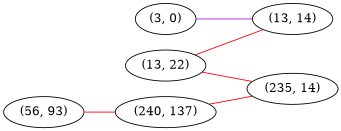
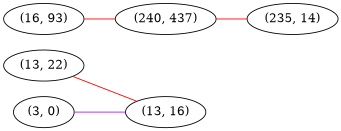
node "(13, 14)": label "(13, 14)" -> "(13, 16)"
edge "(13, 22)" -- "(235, 14)": removed
node "(56, 93)": label "(56, 93)" -> "(16, 93)"
node "(240, 137)": label "(240, 137)" -> "(240, 437)"
